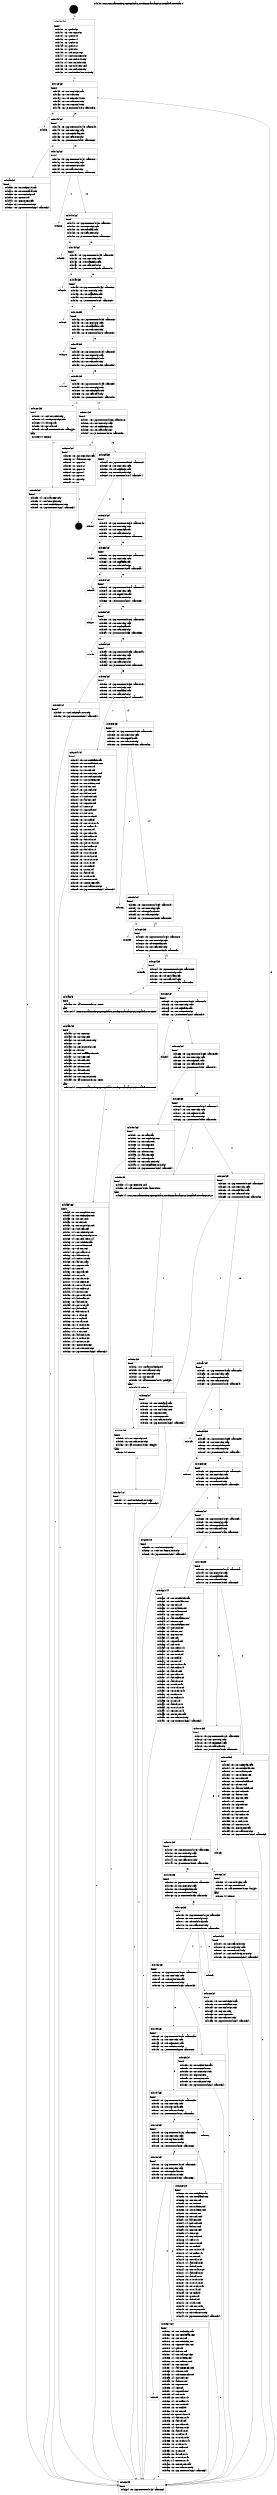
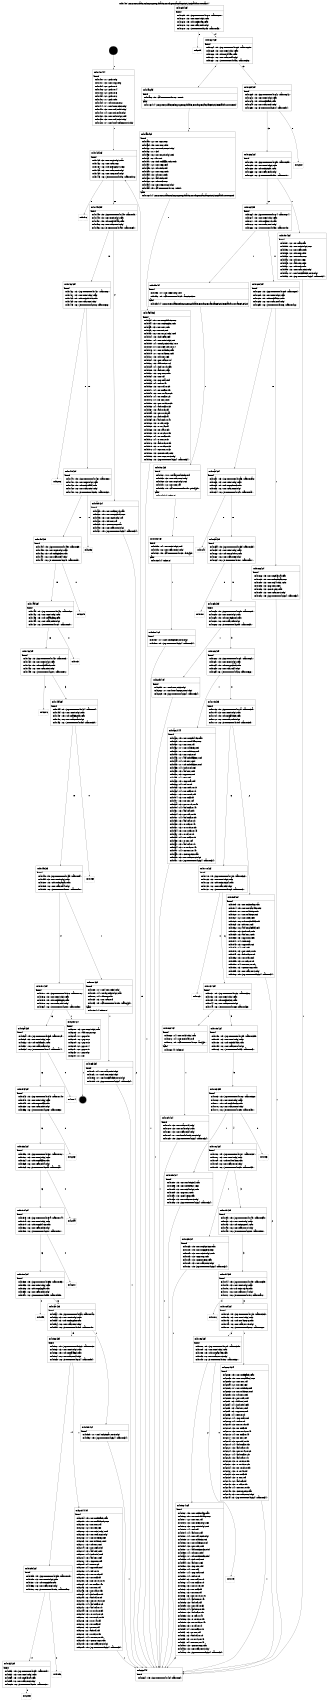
edge "0x4014c6 [25]" -> "0x4014df [25]": label " 18" -> " 3"
edge "0x4015f2 [25]" -> "0x40160b [25]": removed, label "14"
